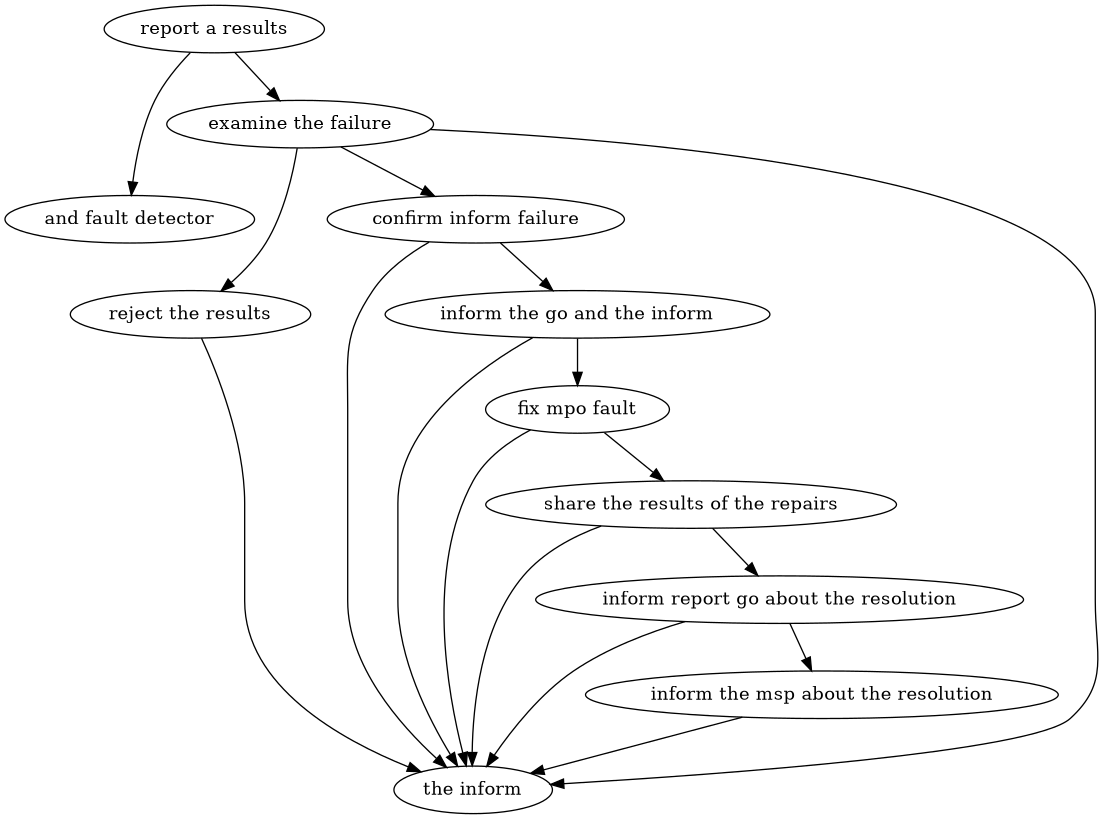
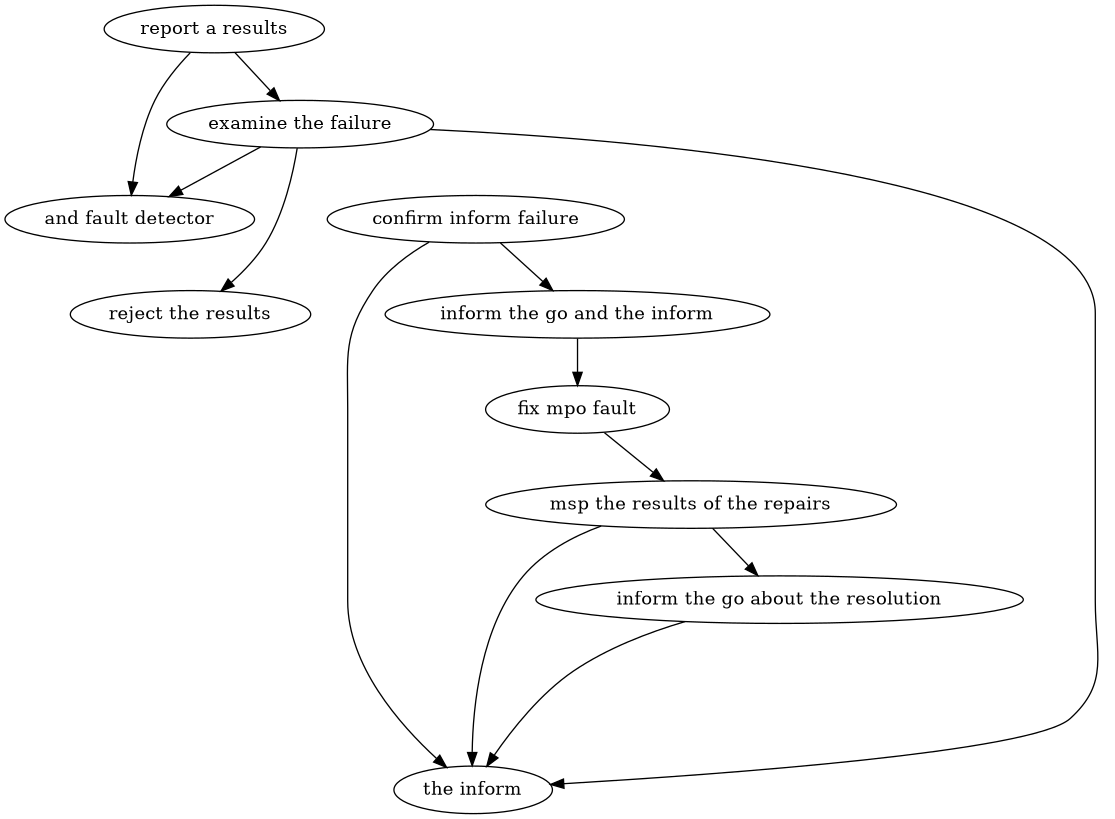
edge "examine the failure" -> "confirm inform failure": now "examine the failure" -> "and fault detector"
node "share the results of the repairs": label "share the results of the repairs" -> "msp the results of the repairs"
edge "inform the go and the inform" -> "the inform": removed
edge "fix mpo fault" -> "the inform": removed
edge "reject the results" -> "the inform": removed
node "inform report go about the resolution": label "inform report go about the resolution" -> "inform the go about the resolution"
node "inform the msp about the resolution": removed
